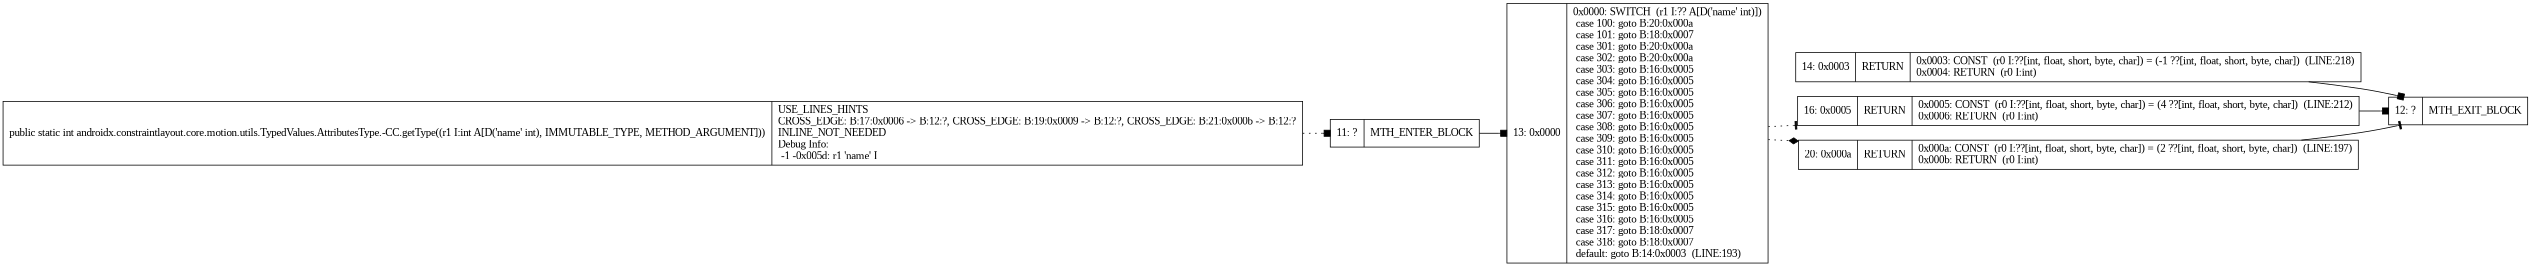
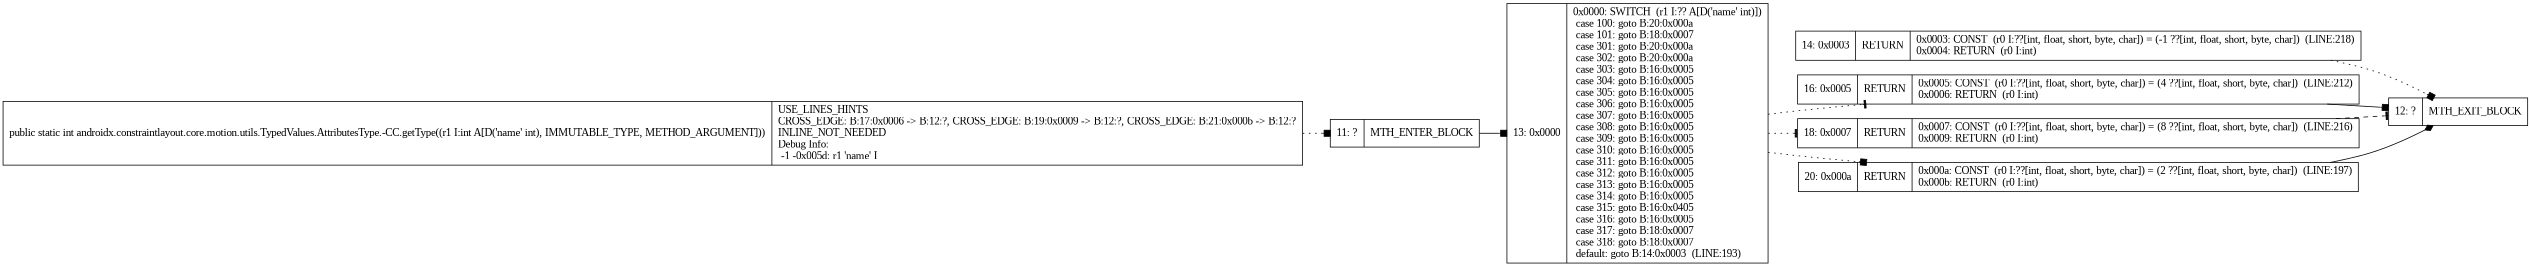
edge "14: 0x0003" -> "12: ?": style solid -> dotted
node "18: 0x0007": added
edge "20: 0x000a" -> "12: ?": arrowhead tee -> diamond
edge "13: 0x0000" -> "20: 0x000a": arrowhead diamond -> box
node "13: 0x0000": text "case 315: goto B:16:0x0005" -> "case 315: goto B:16:0x0405"
